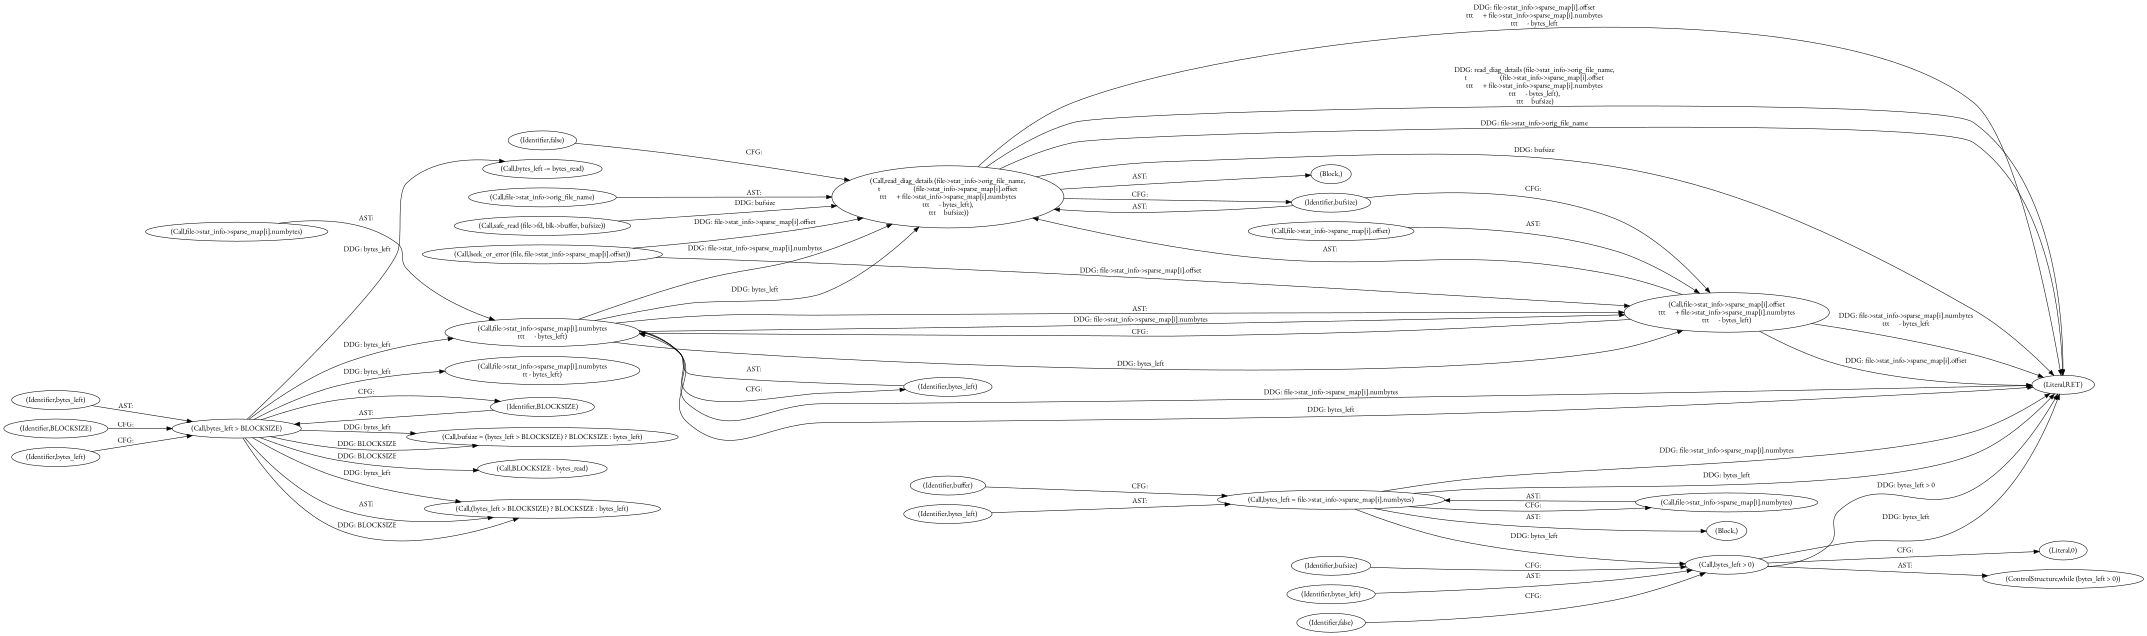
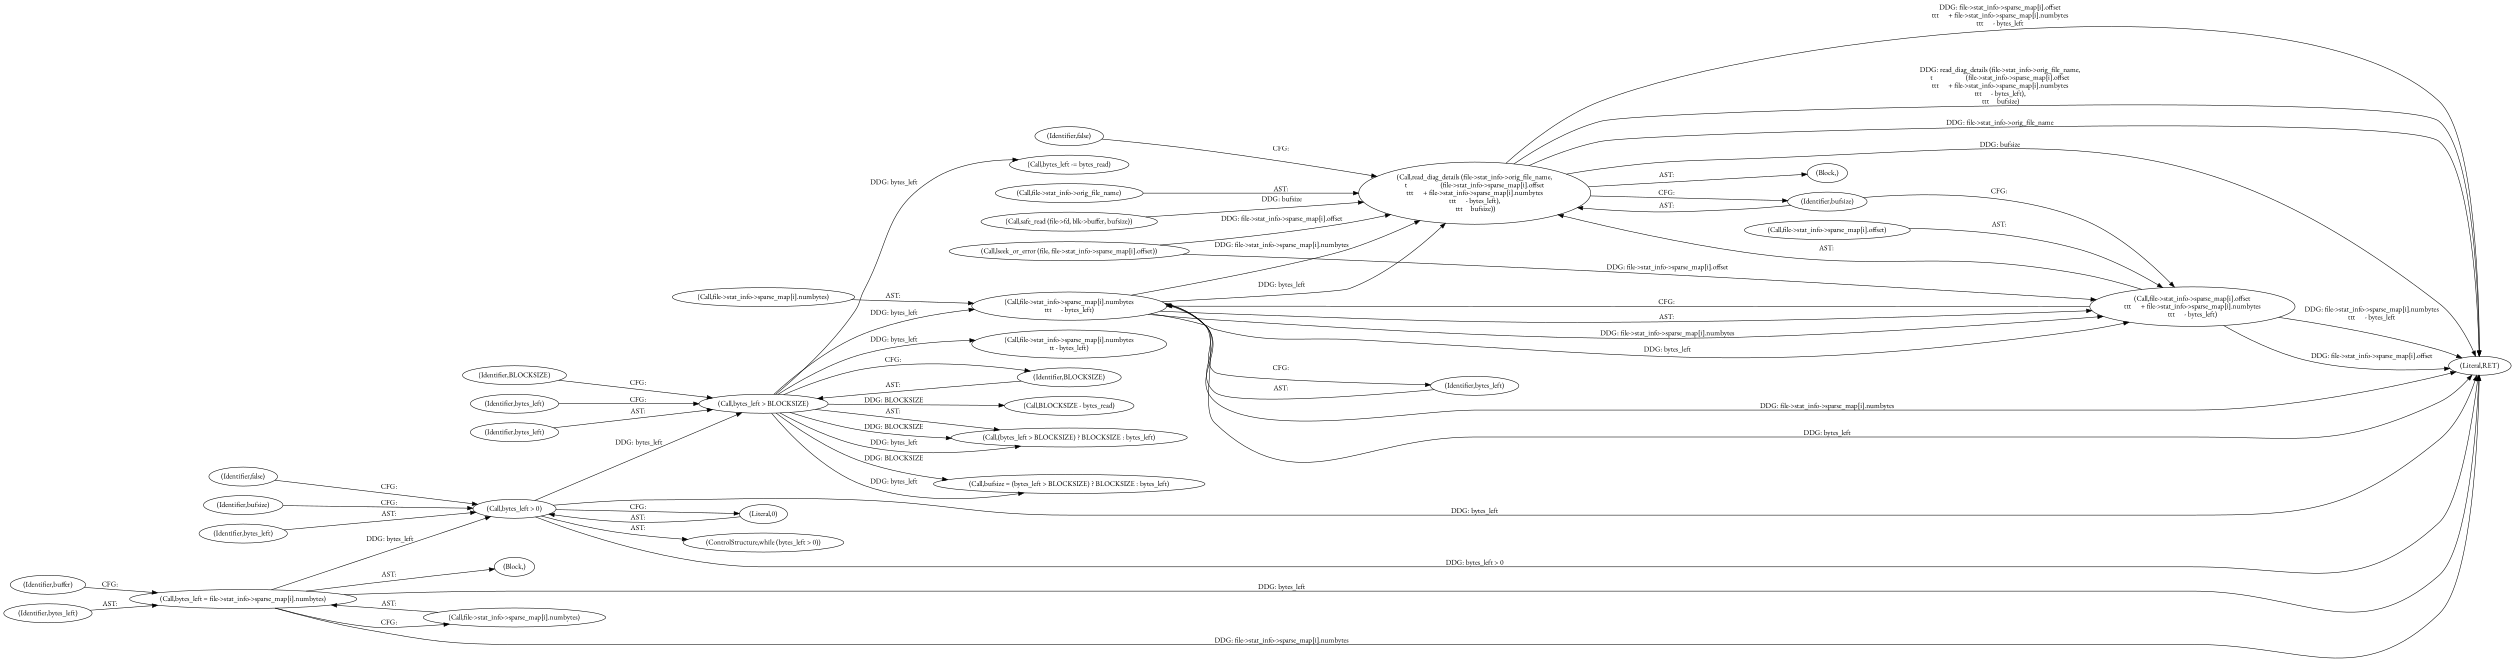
edge "(Call,bytes_left > 0)" -> "(Call,bytes_left > BLOCKSIZE)": added, label "DDG: bytes_left"
edge "(Literal,0)" -> "(Call,bytes_left > 0)": added, label "AST:"
